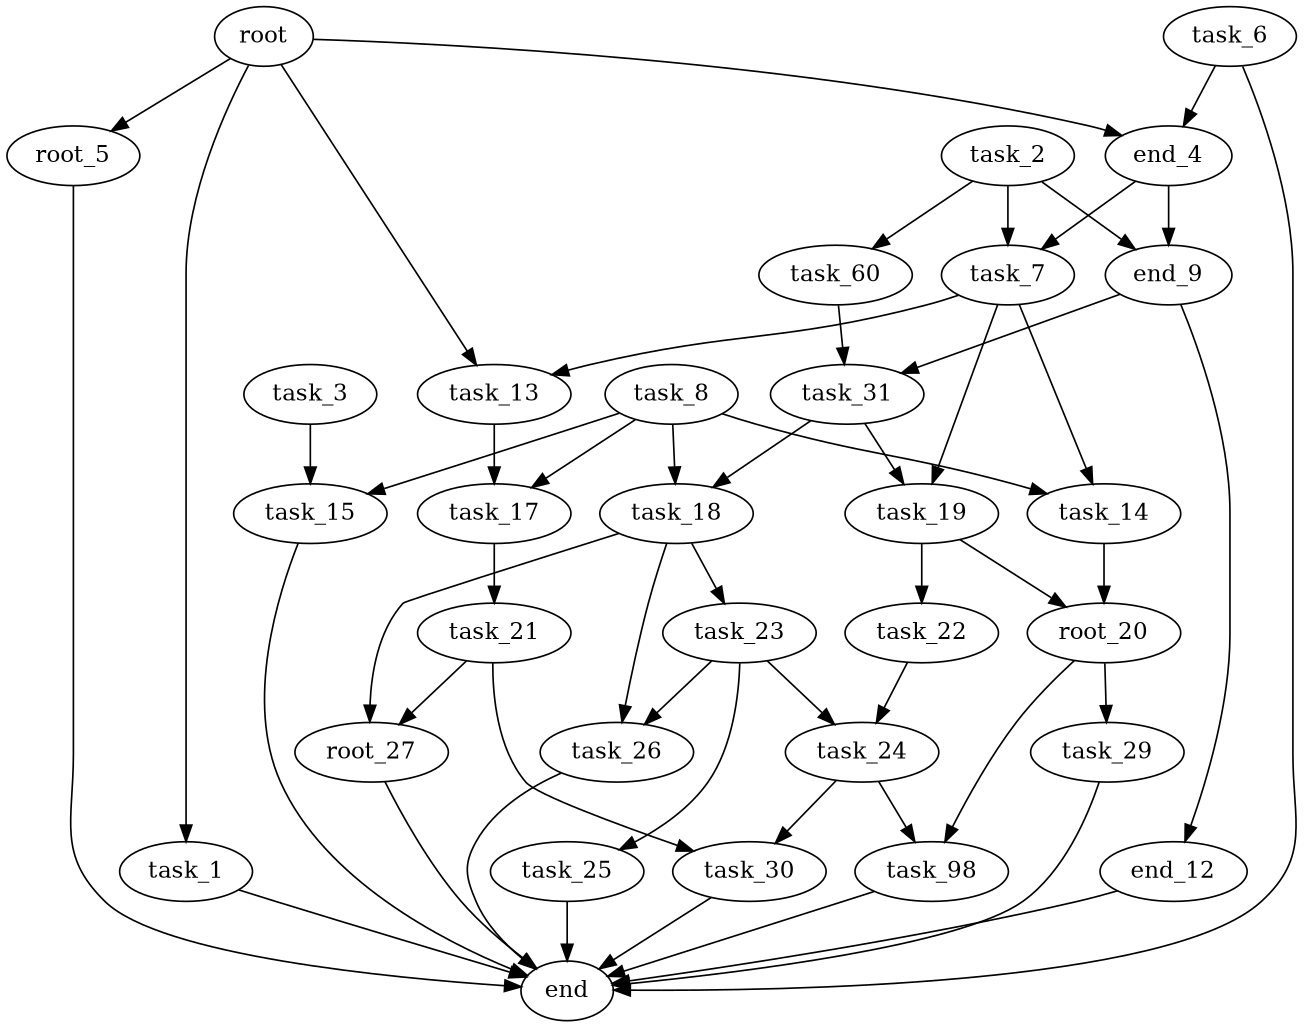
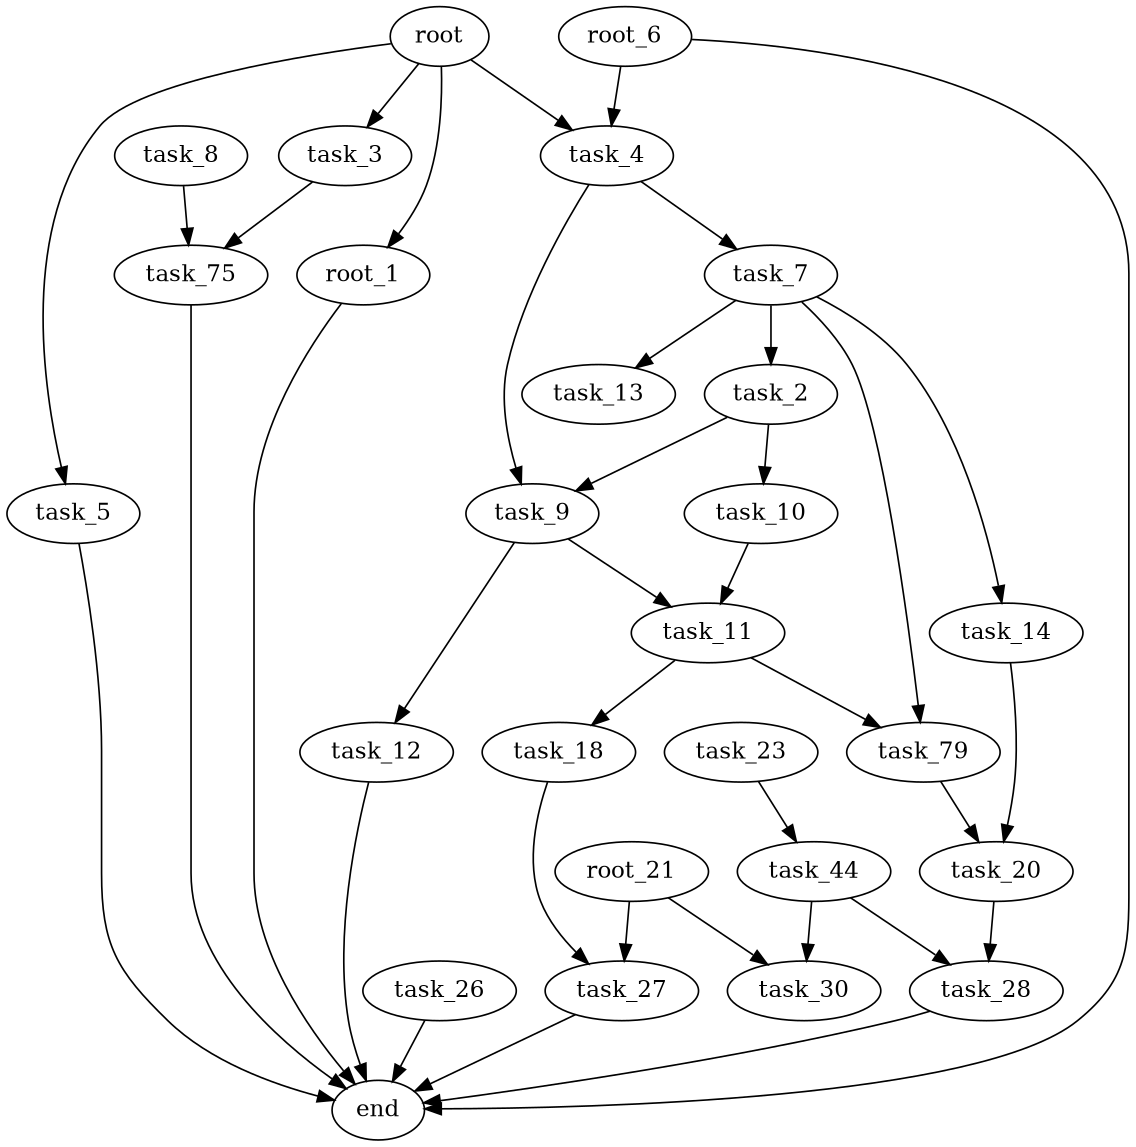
node "task_6": label "task_6" -> "root_6"
node "root_5": label "root_5" -> "task_5"
node "end_4": label "end_4" -> "task_4"
edge "task_2" -> "task_7": reversed
edge "root" -> "task_13": now "root" -> "task_3"
node "task_60": label "task_60" -> "task_10"
node "end_9": label "end_9" -> "task_9"
node "task_31": label "task_31" -> "task_11"
edge "task_8" -> "task_18": removed
edge "task_8" -> "task_14": removed
node "task_15": label "task_15" -> "task_75"
node "task_17": removed
node "task_19": label "task_19" -> "task_79"
edge "task_18" -> "task_23": removed
edge "task_18" -> "task_26": removed
node "task_21": label "task_21" -> "root_21"
node "task_22": removed
node "root_20": label "root_20" -> "task_20"
edge "task_23" -> "task_26": removed
node "root_27": label "root_27" -> "task_27"
node "task_24": label "task_24" -> "task_44"
node "task_29": removed
node "task_1": label "task_1" -> "root_1"
node "task_25": removed
node "task_98": label "task_98" -> "task_28"
node "end_12": label "end_12" -> "task_12"
edge "task_30" -> "end": removed
